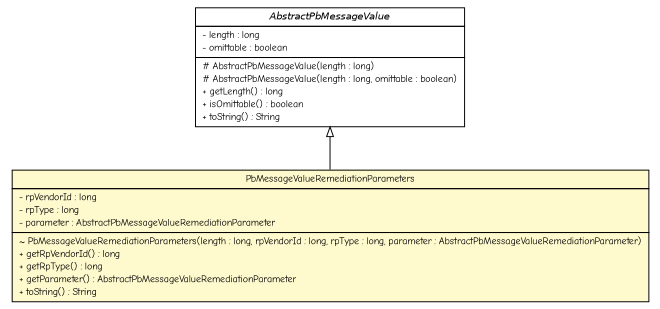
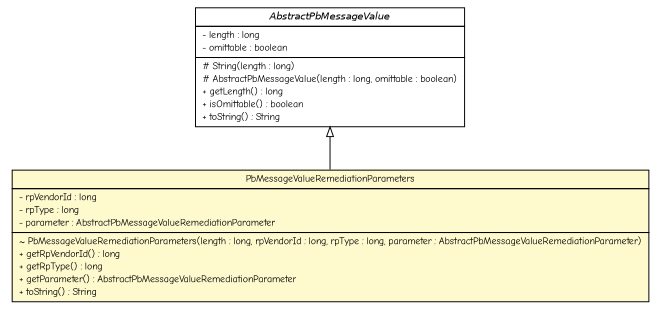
node "AbstractPbMessageValue": text "# AbstractPbMessageValue(length : long)" -> "# String(length : long)"
